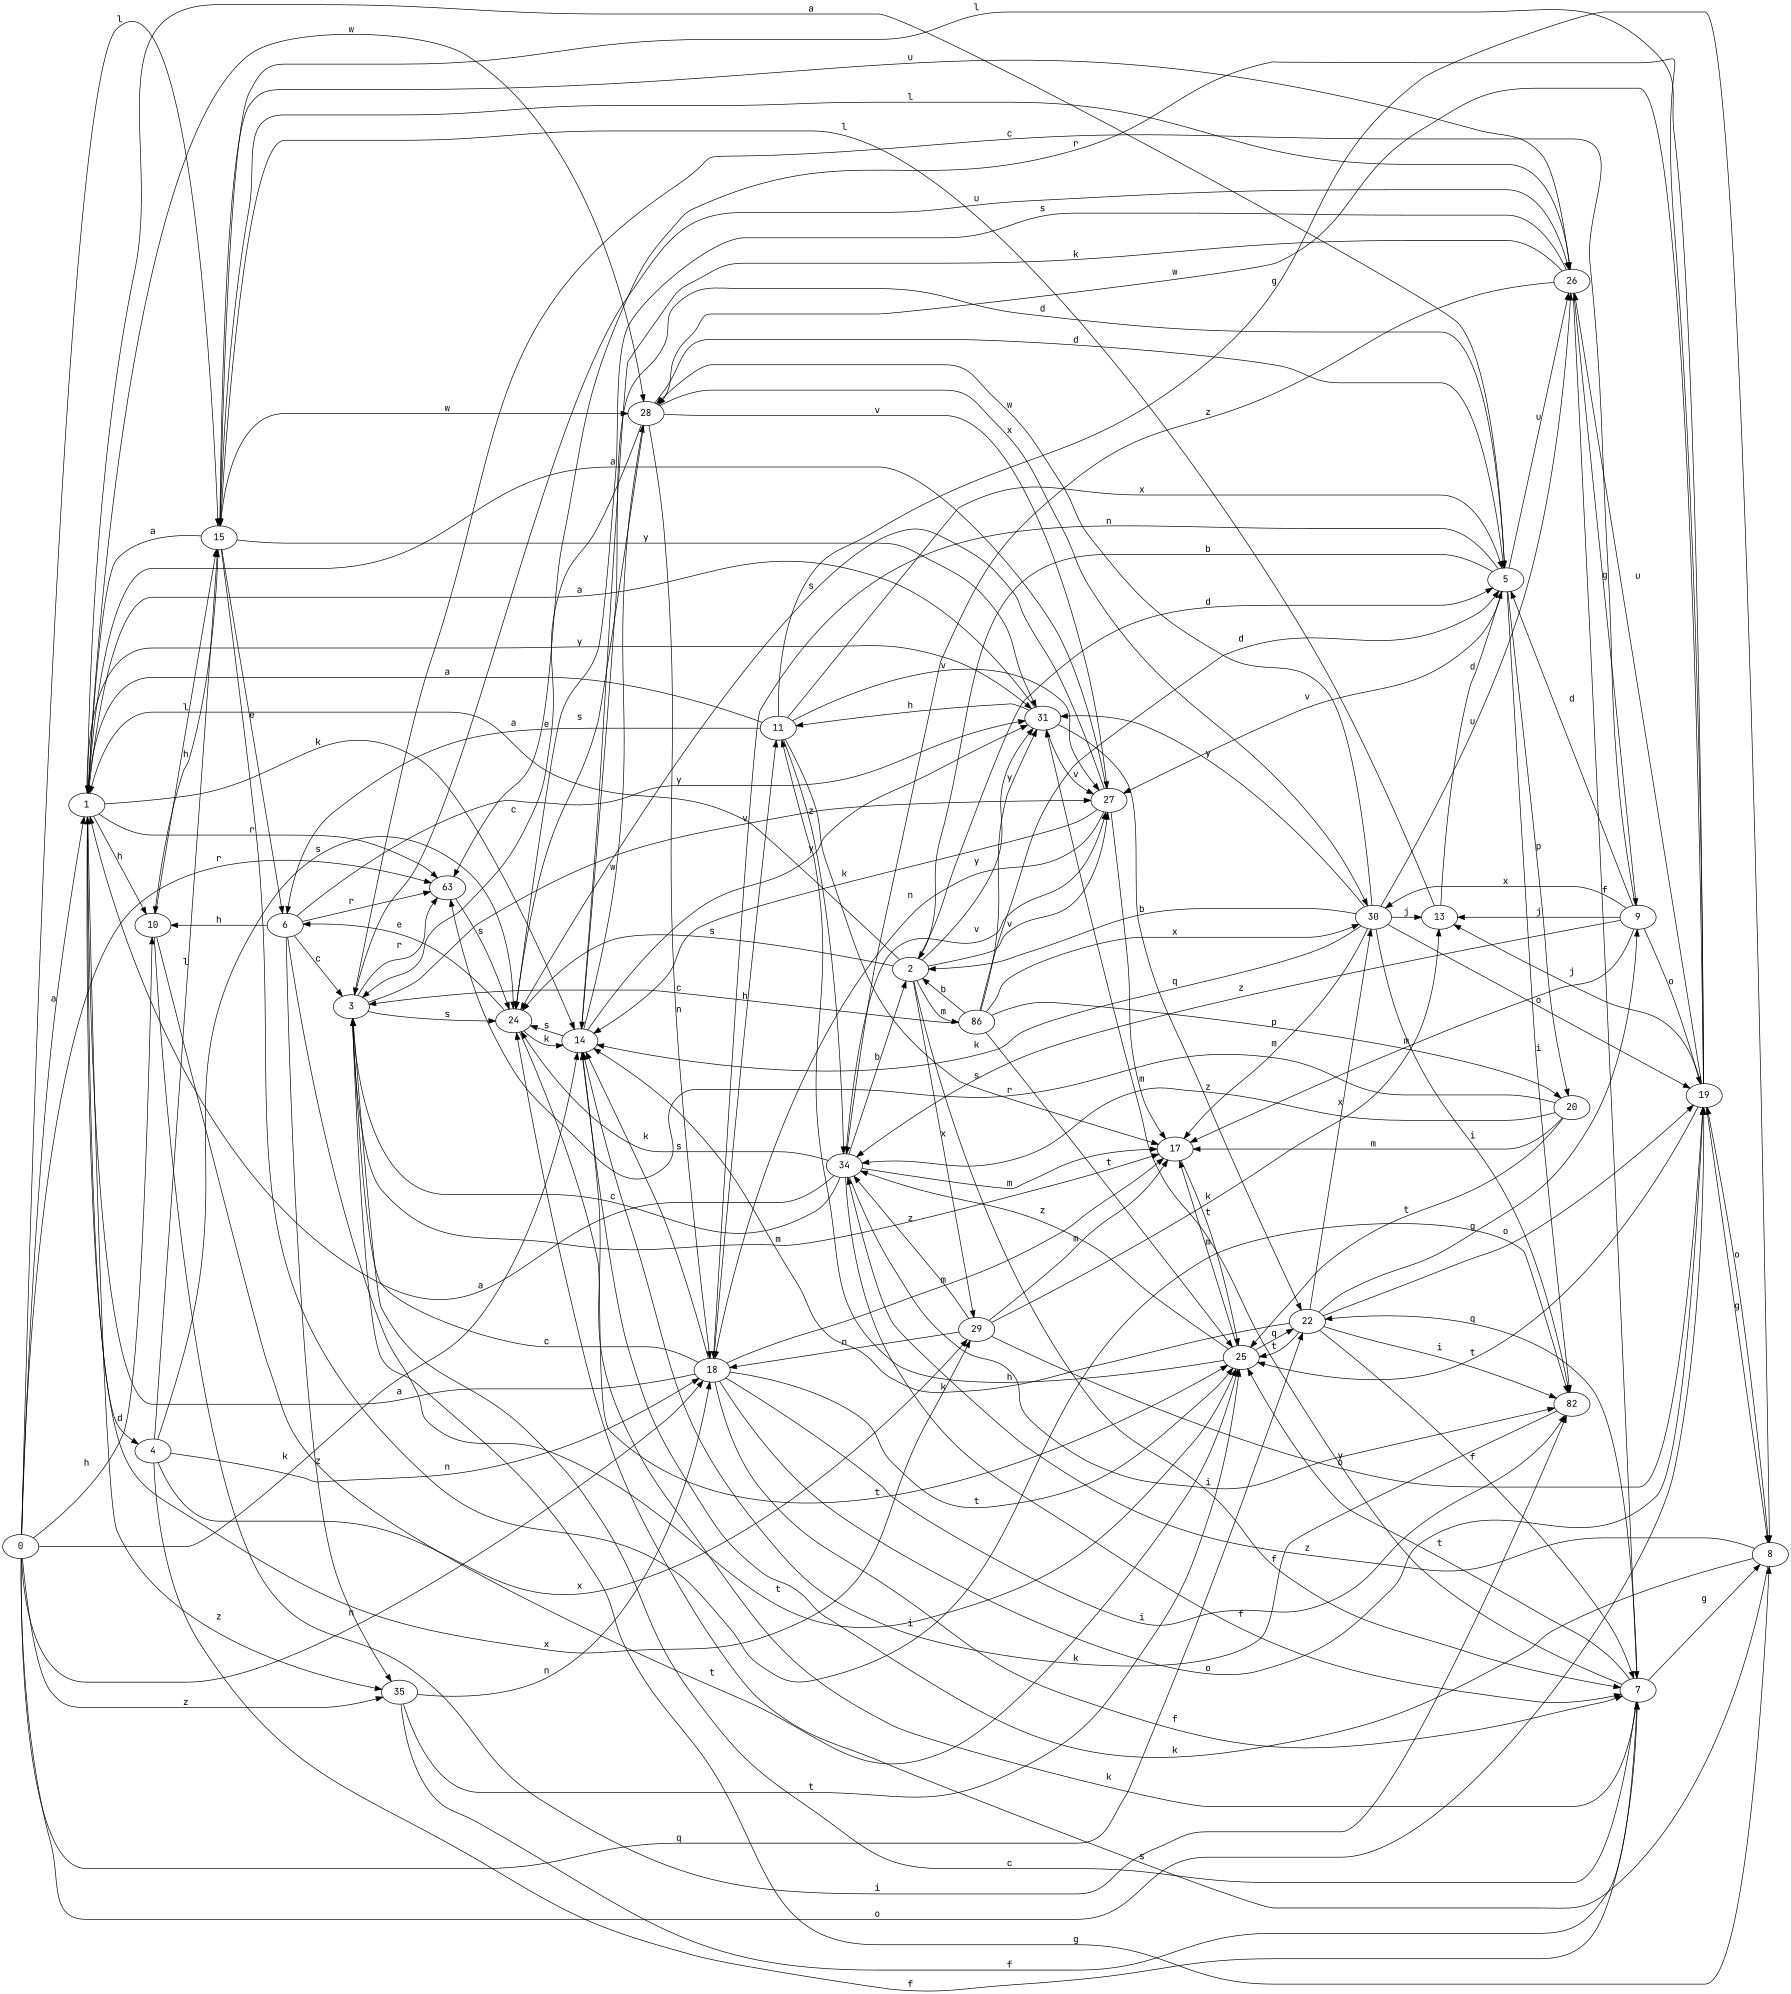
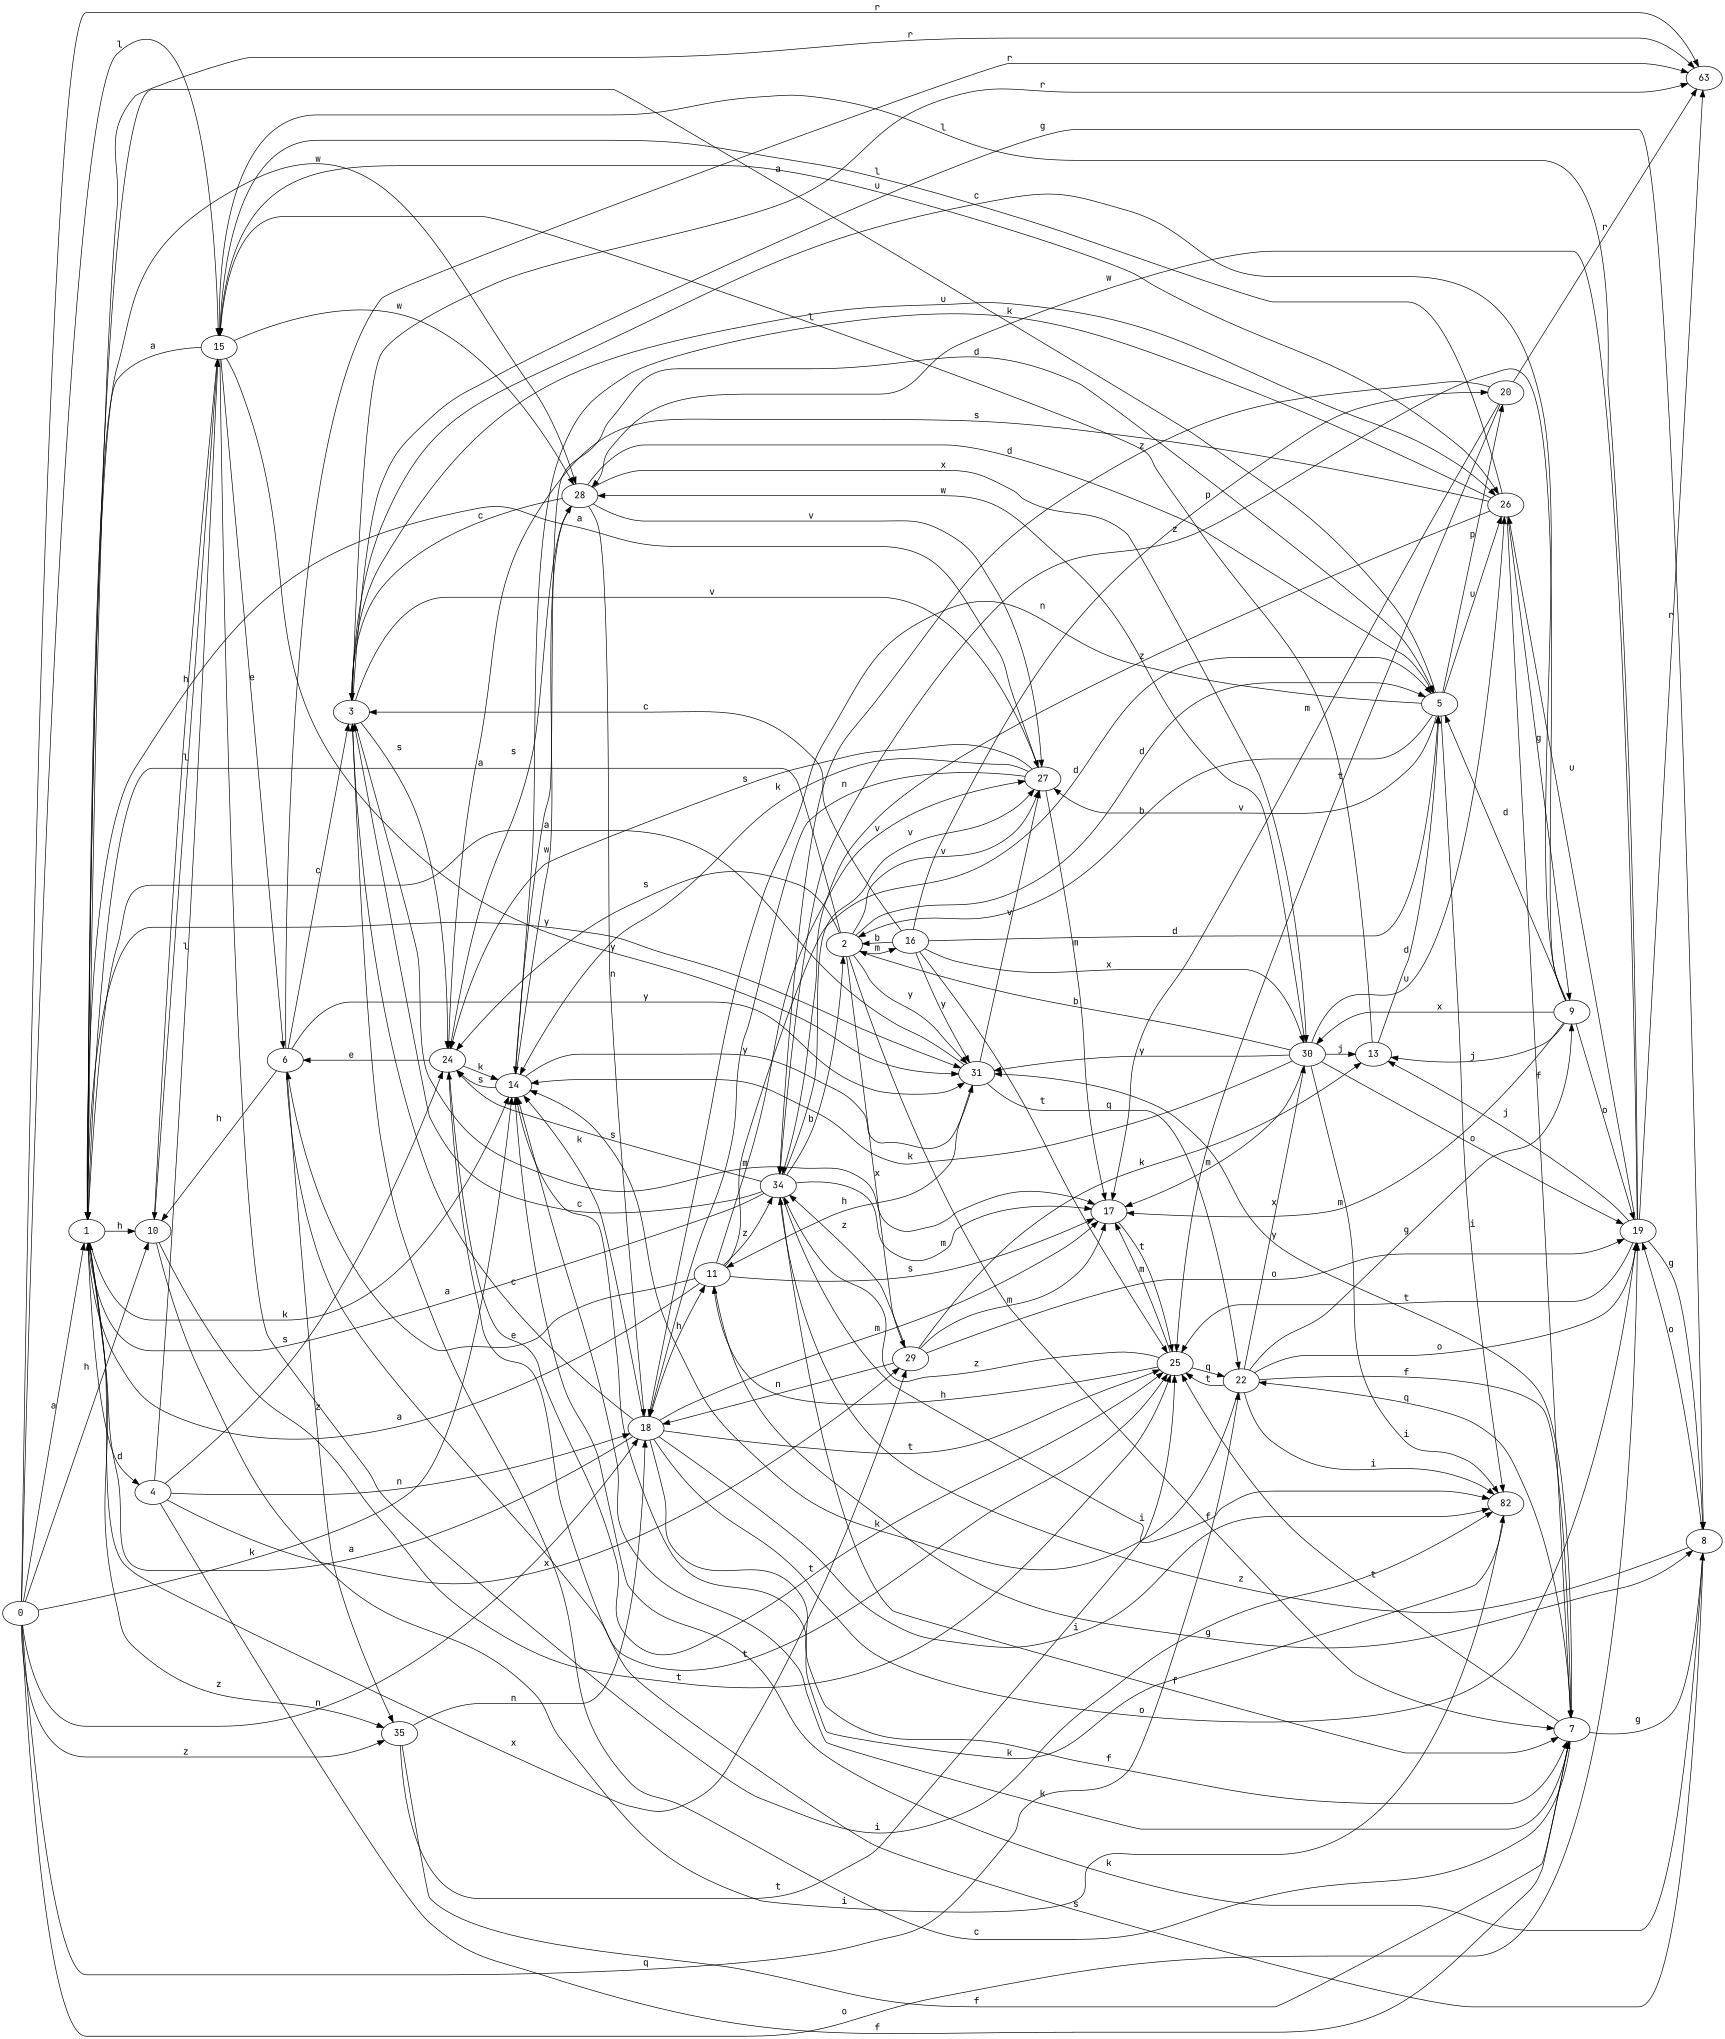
edge "11" -> "5": label "x" -> "d"
edge "63" -> "24": removed, label "s"
node "86": label "86" -> "16"
